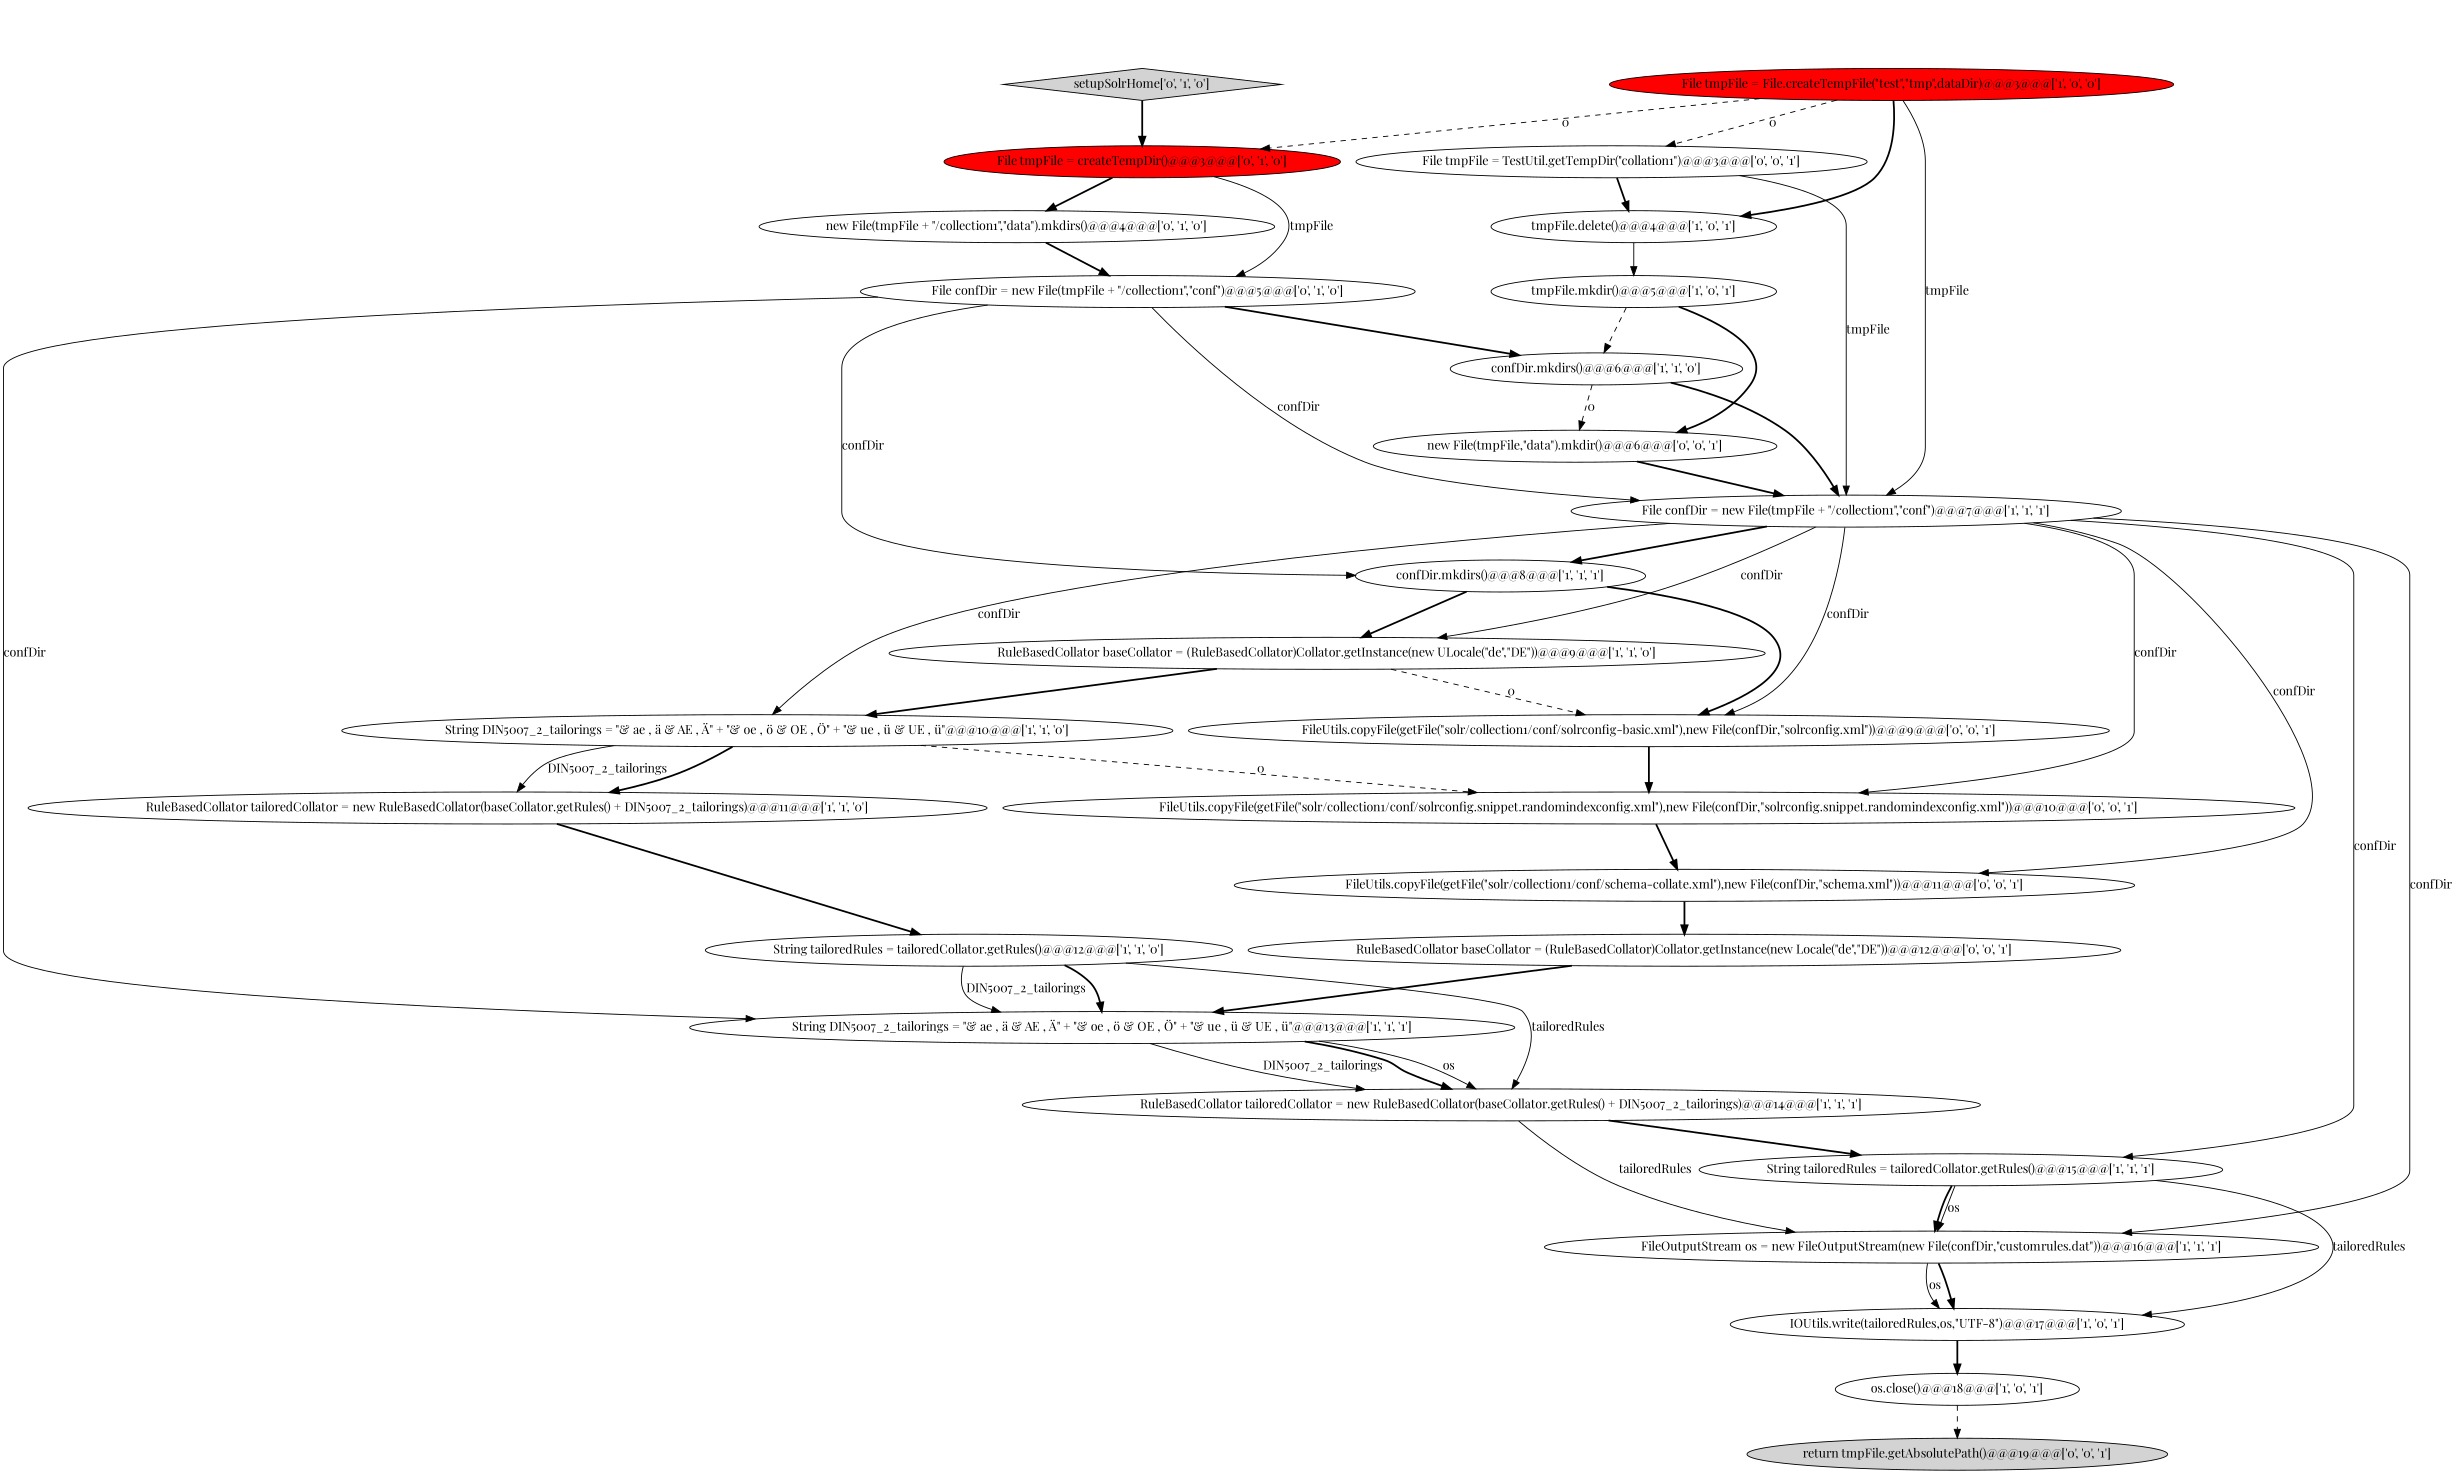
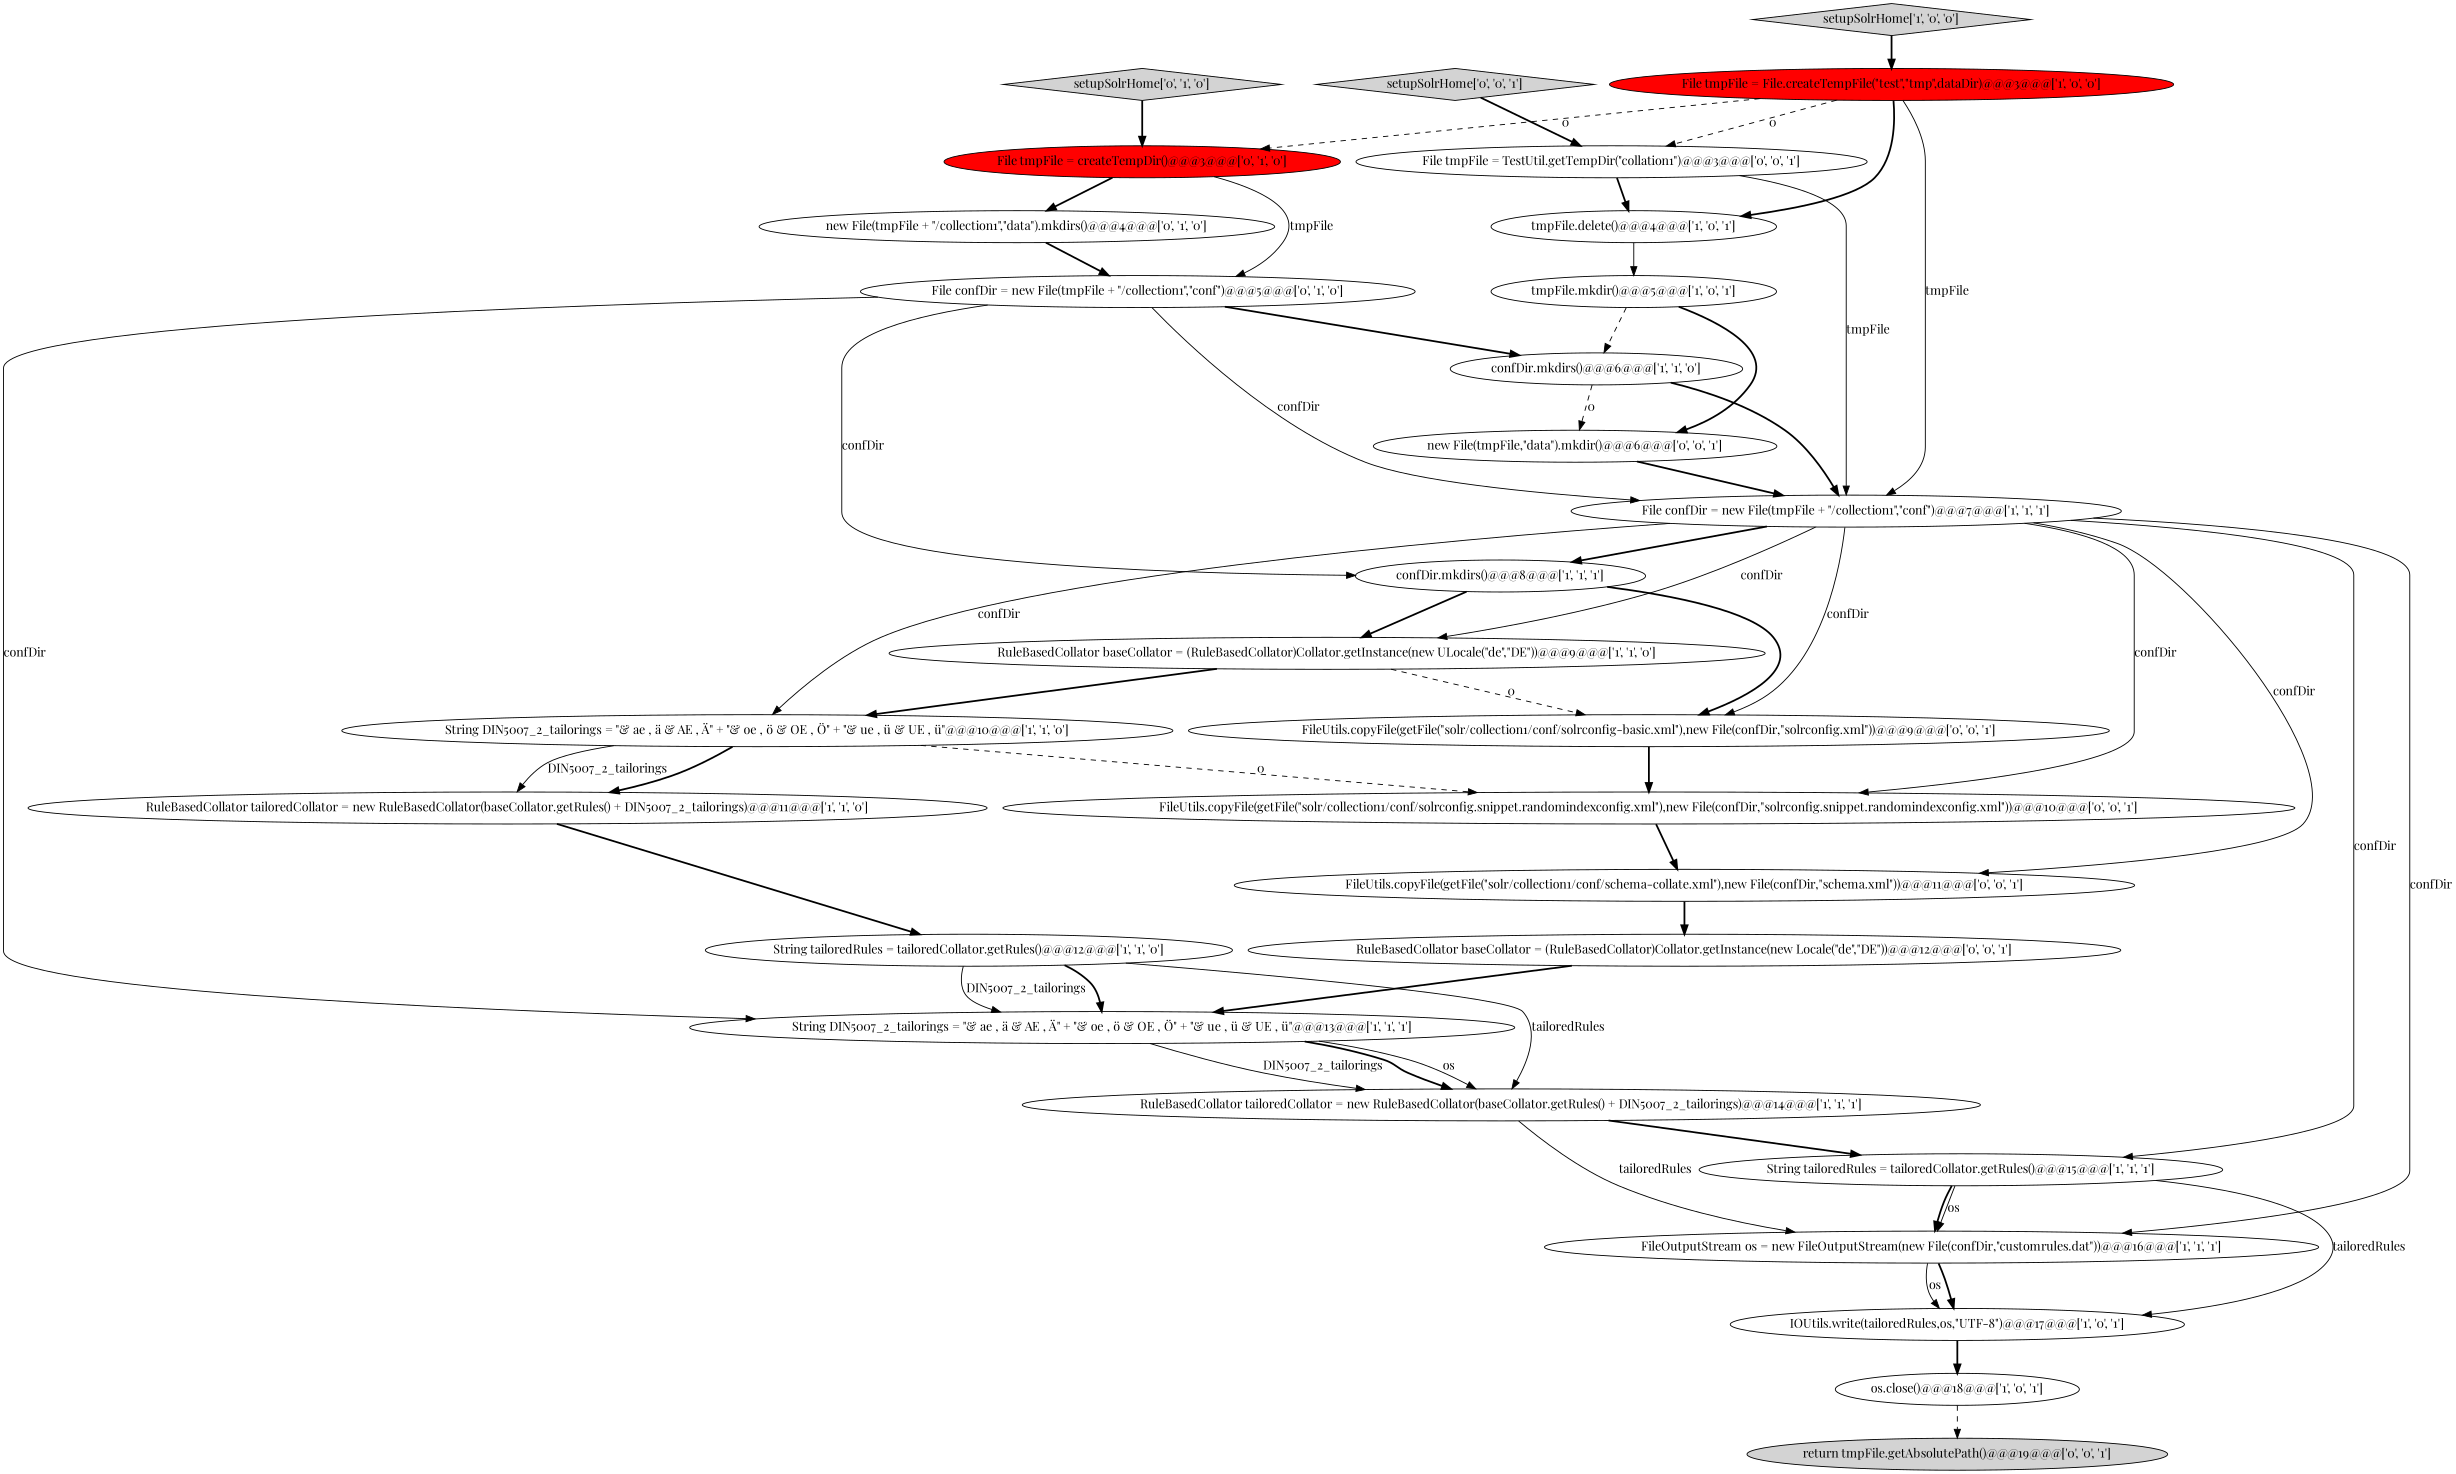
node "setupSolrHome['1', '0', '0']": added
node "setupSolrHome['0', '0', '1']": added
